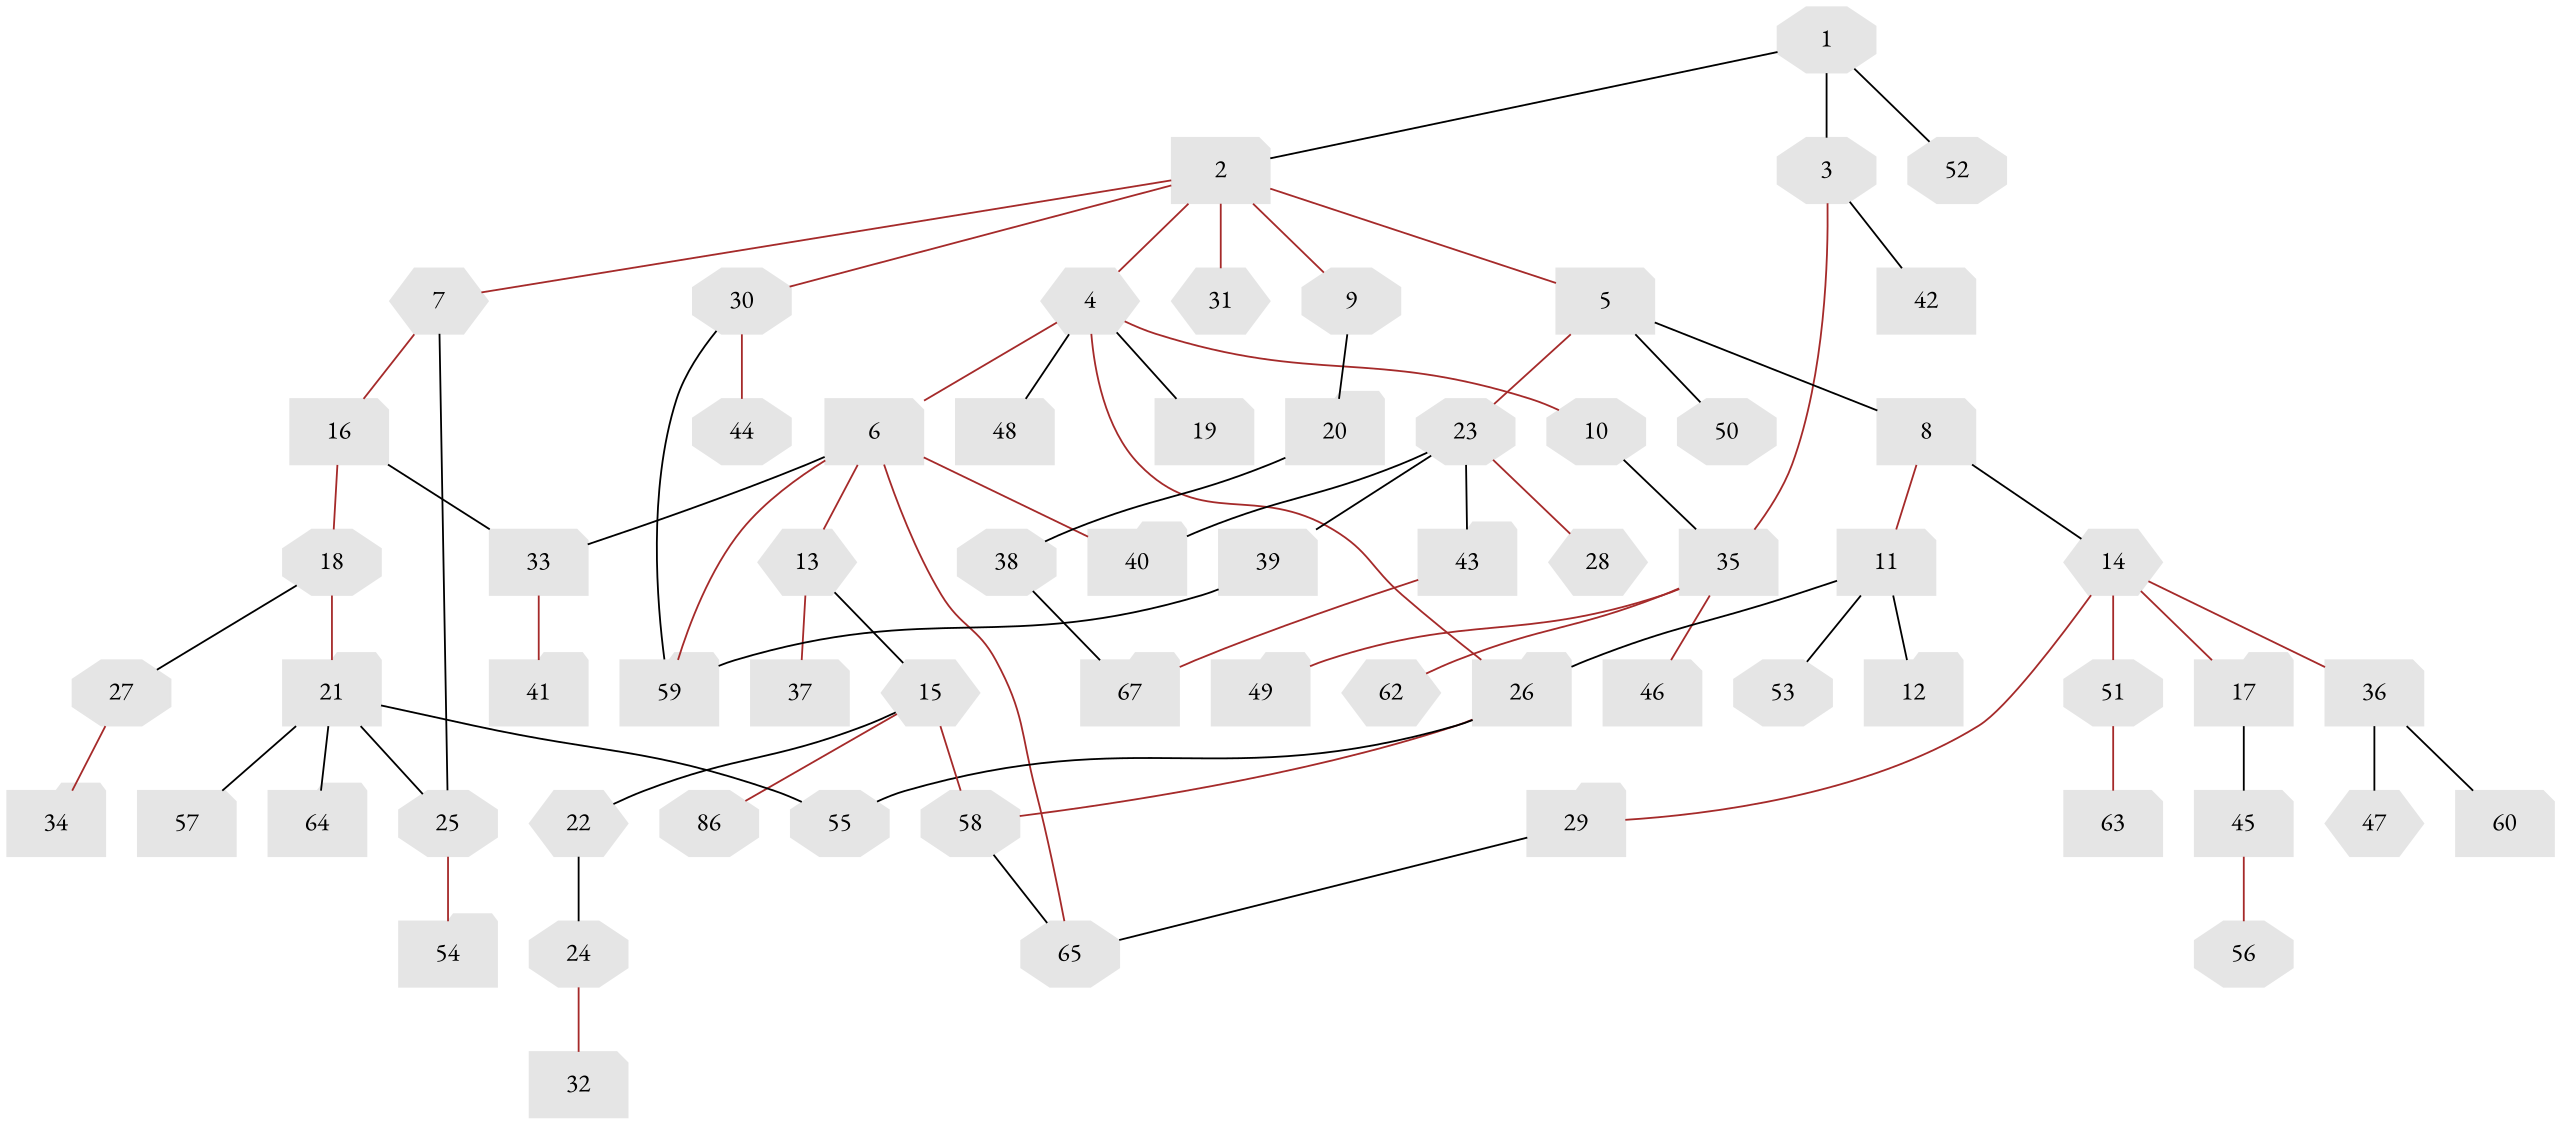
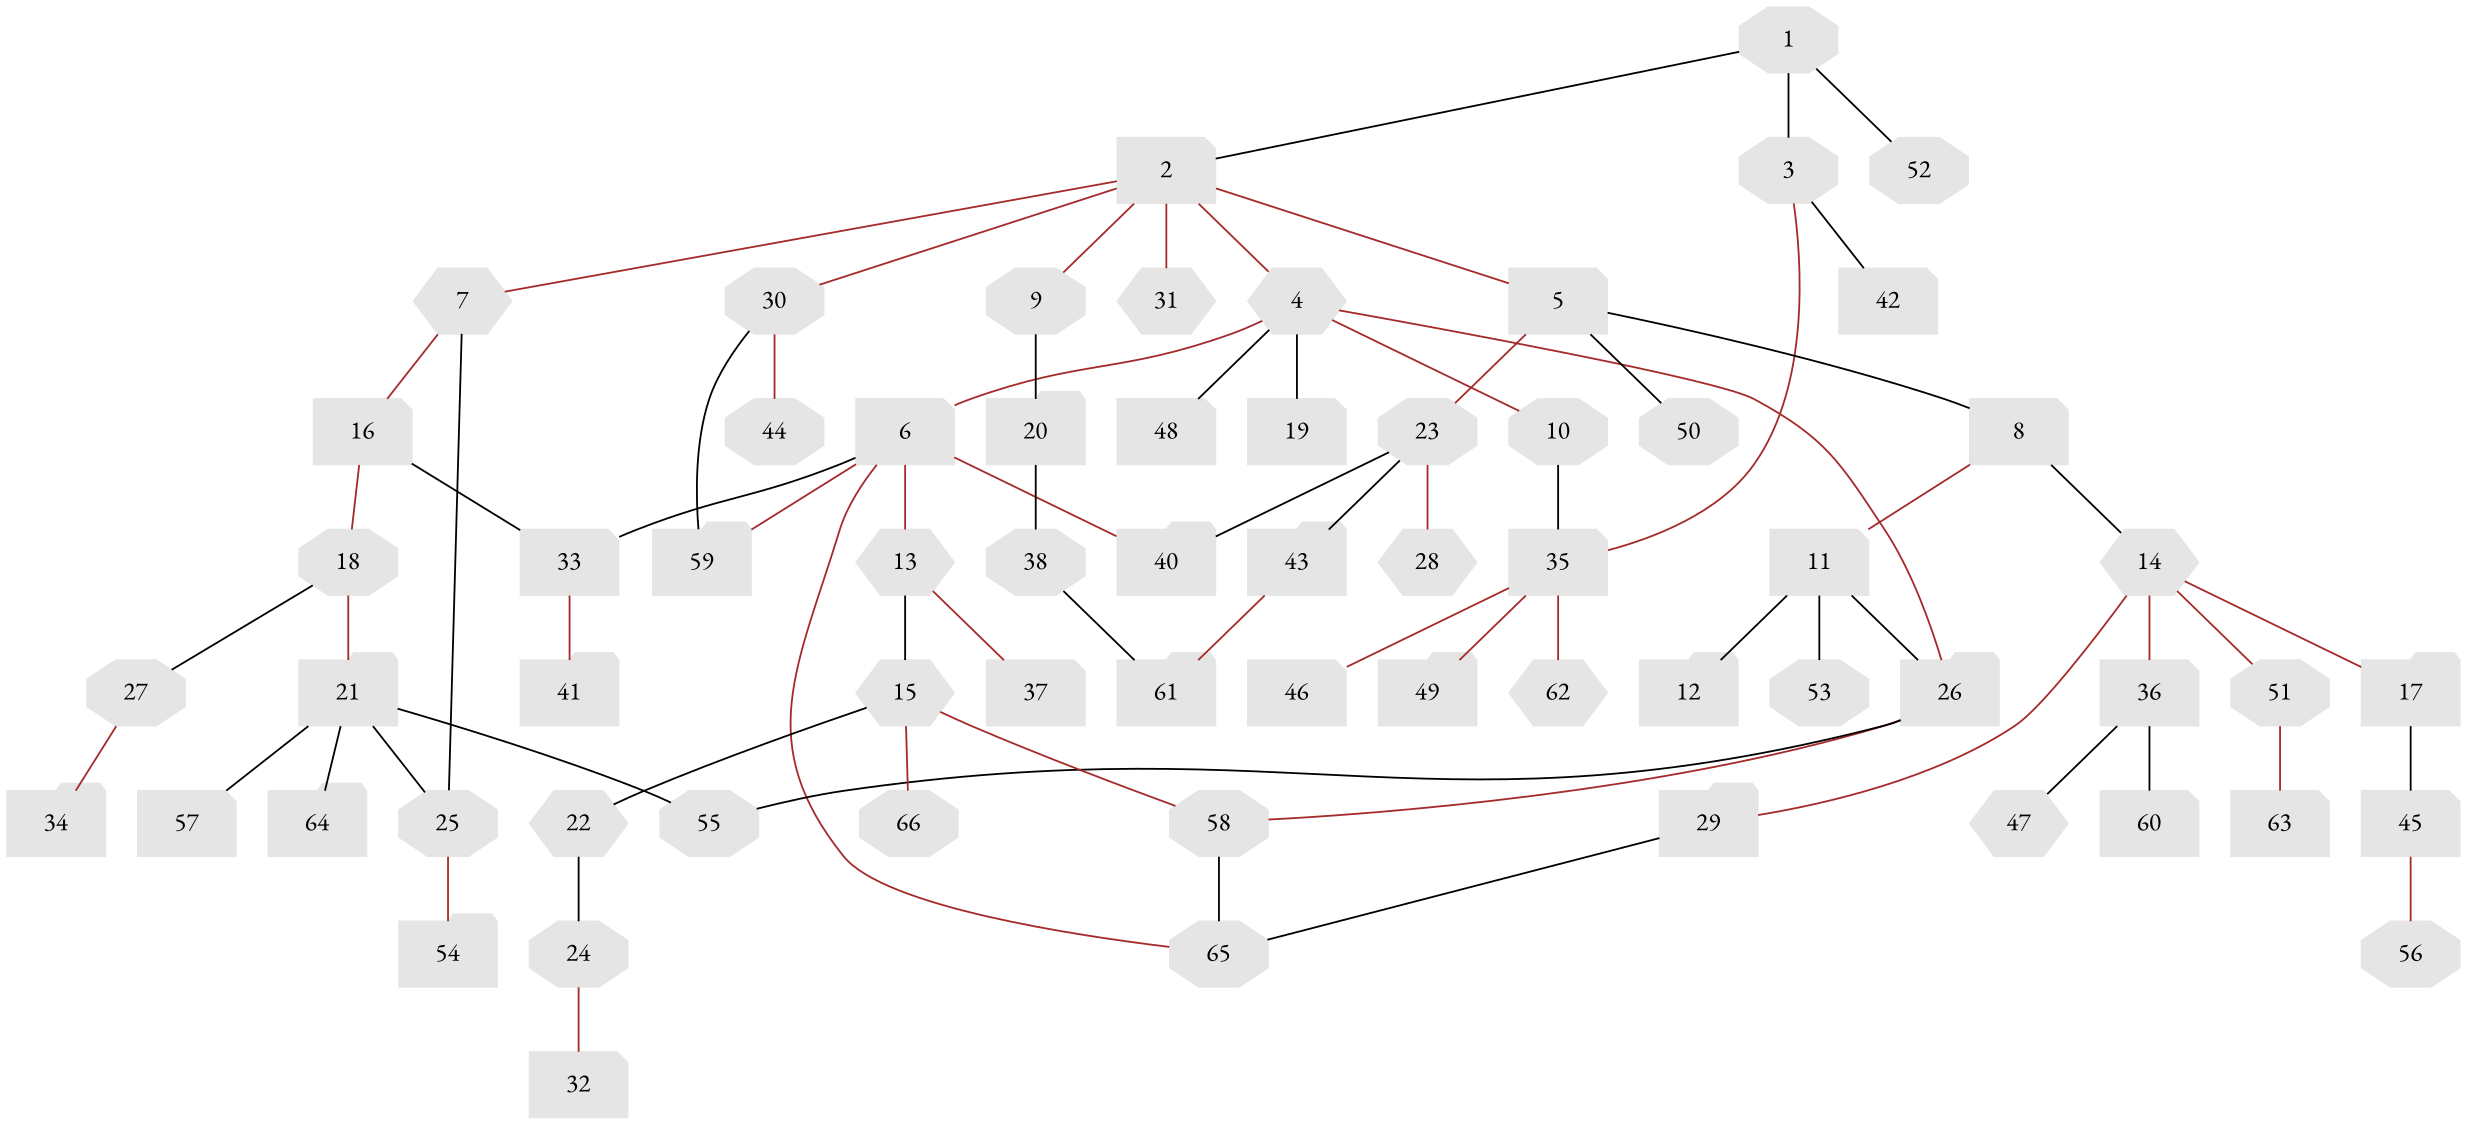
node "39": removed
node "67": label "67" -> "61"
node "86": label "86" -> "66"
